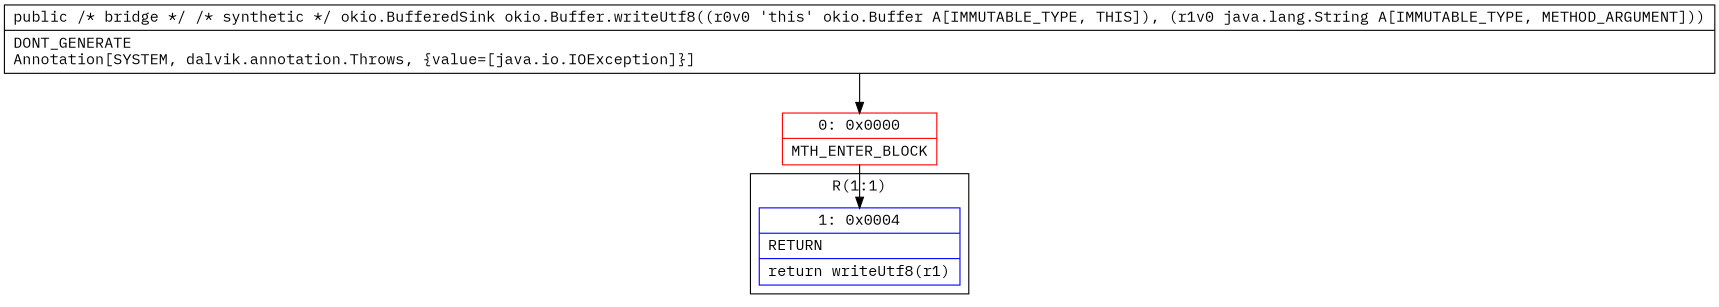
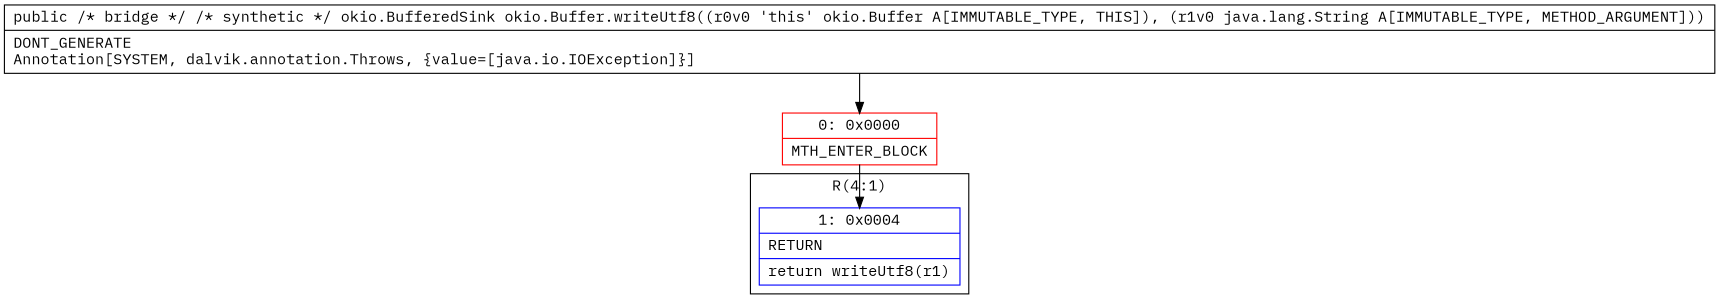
cluster "R(1:1)": label "R(1:1)" -> "R(4:1)"
